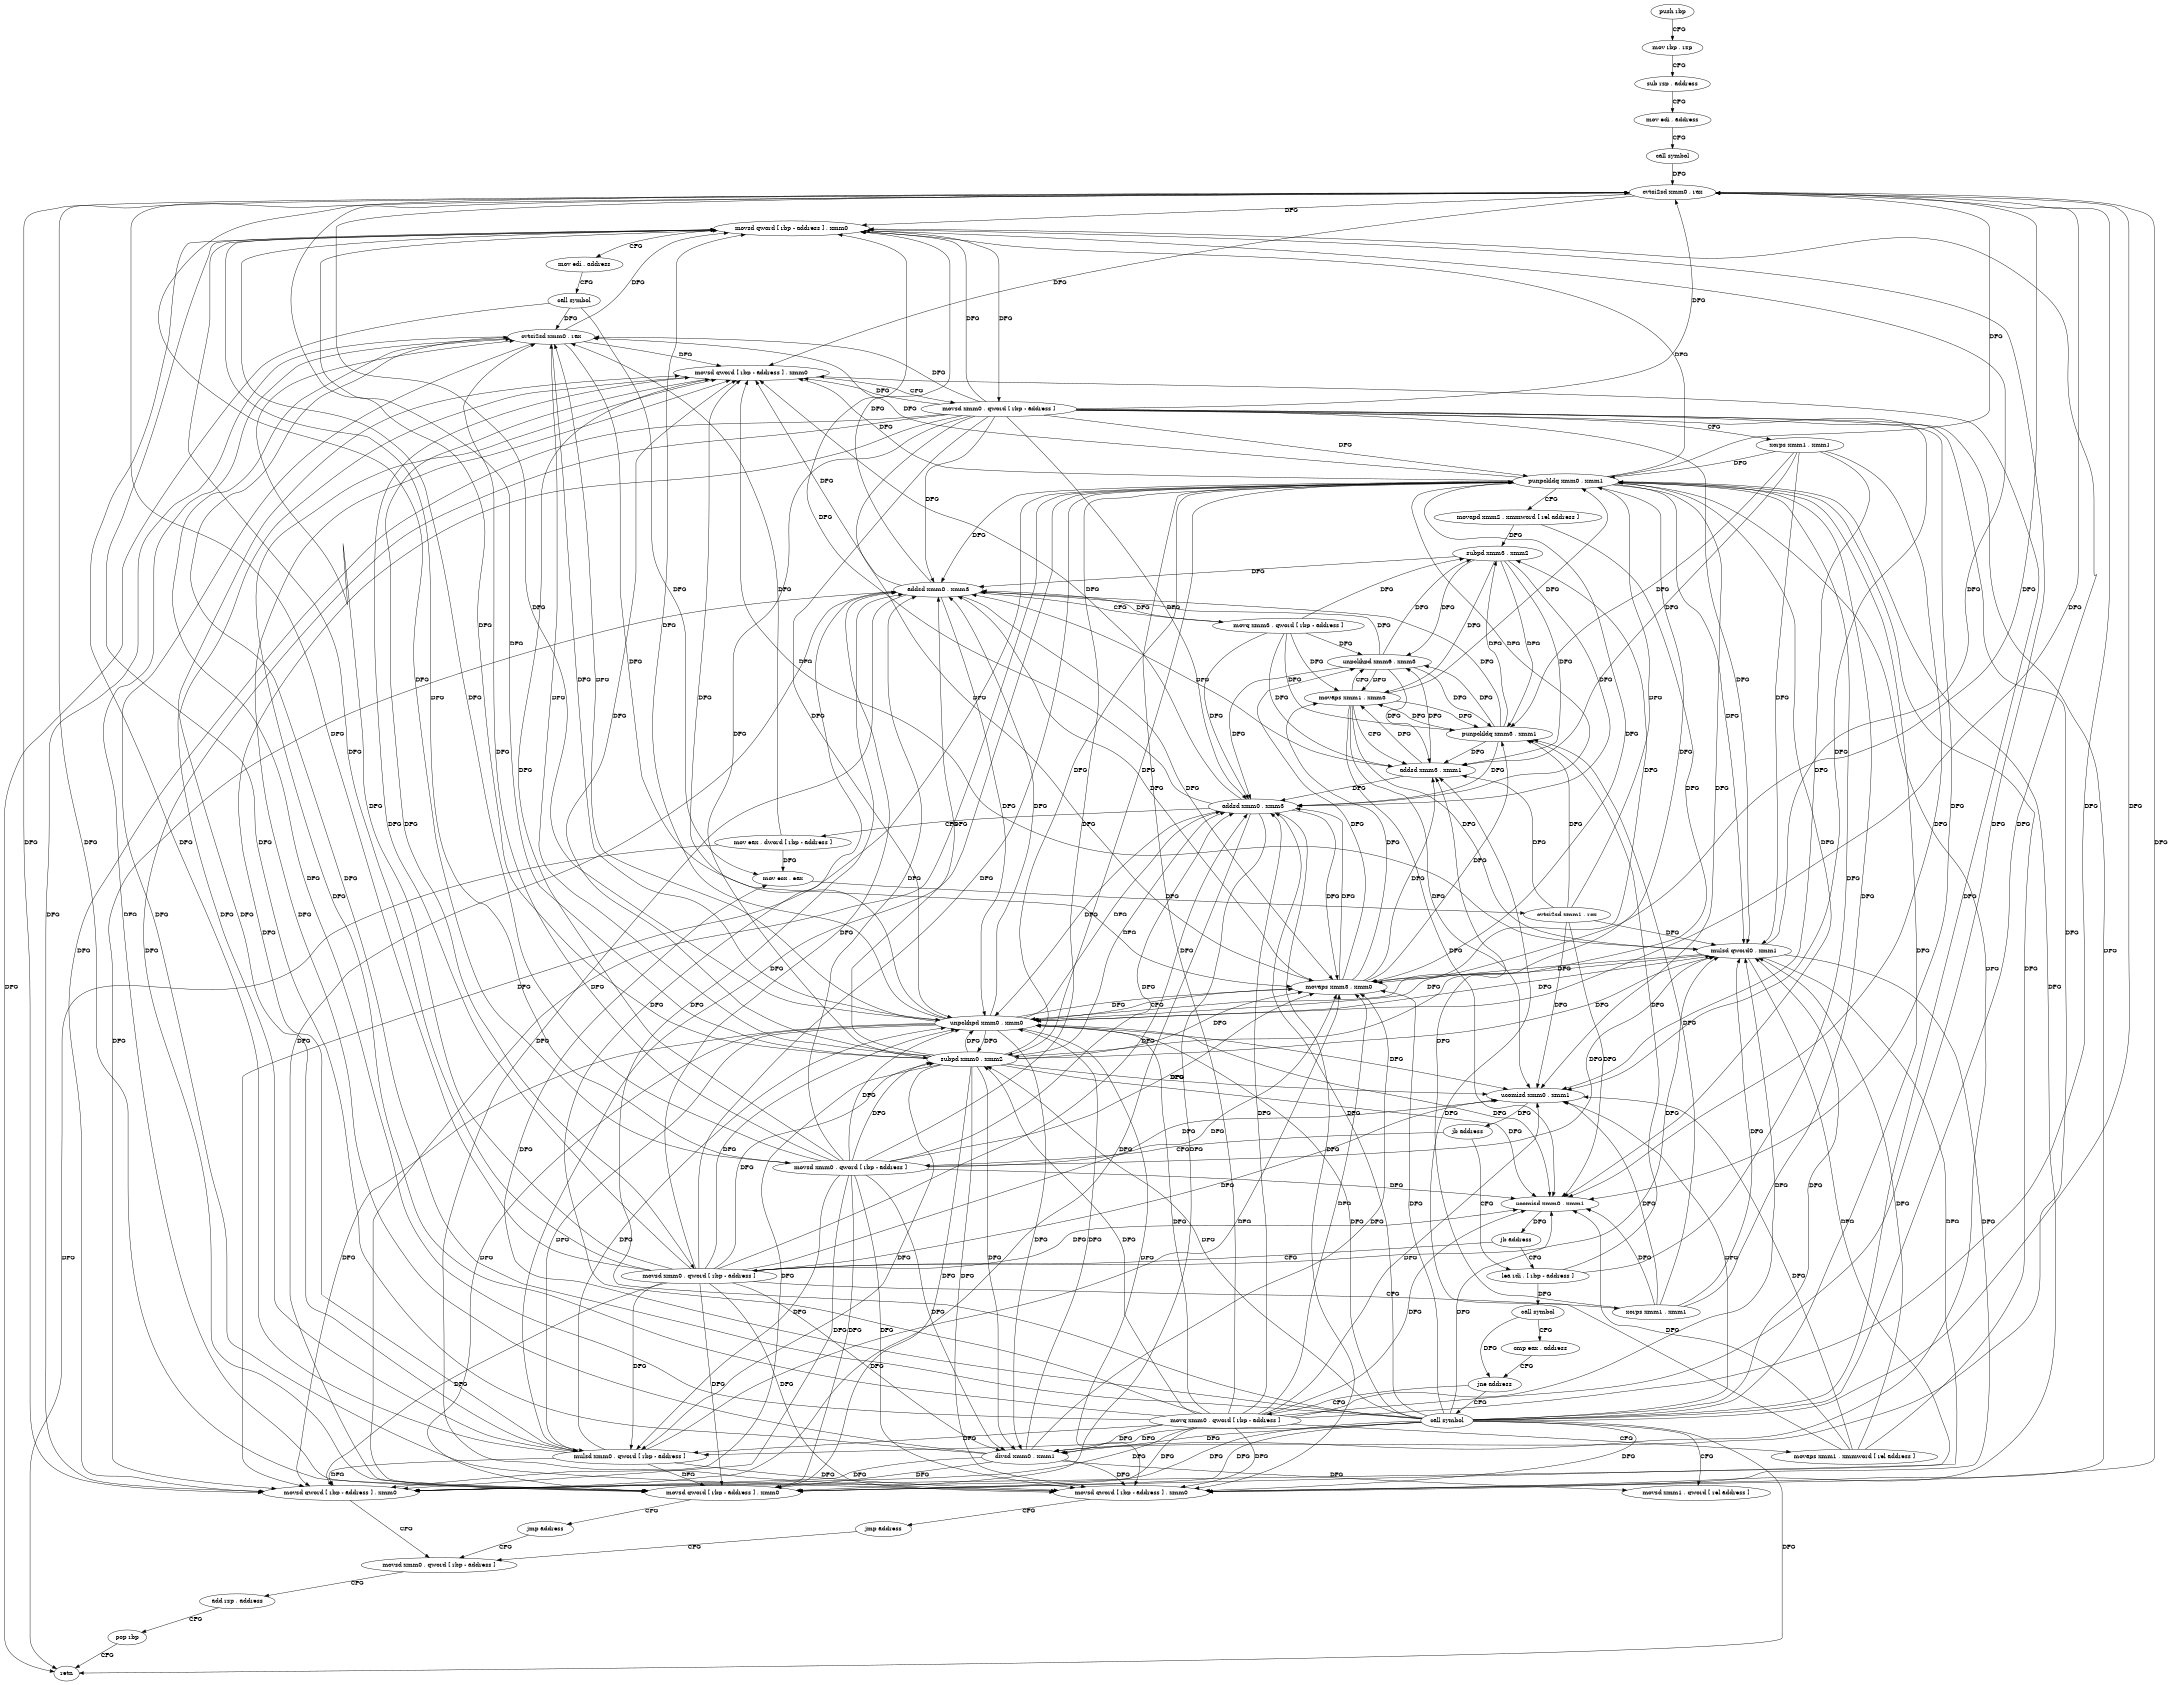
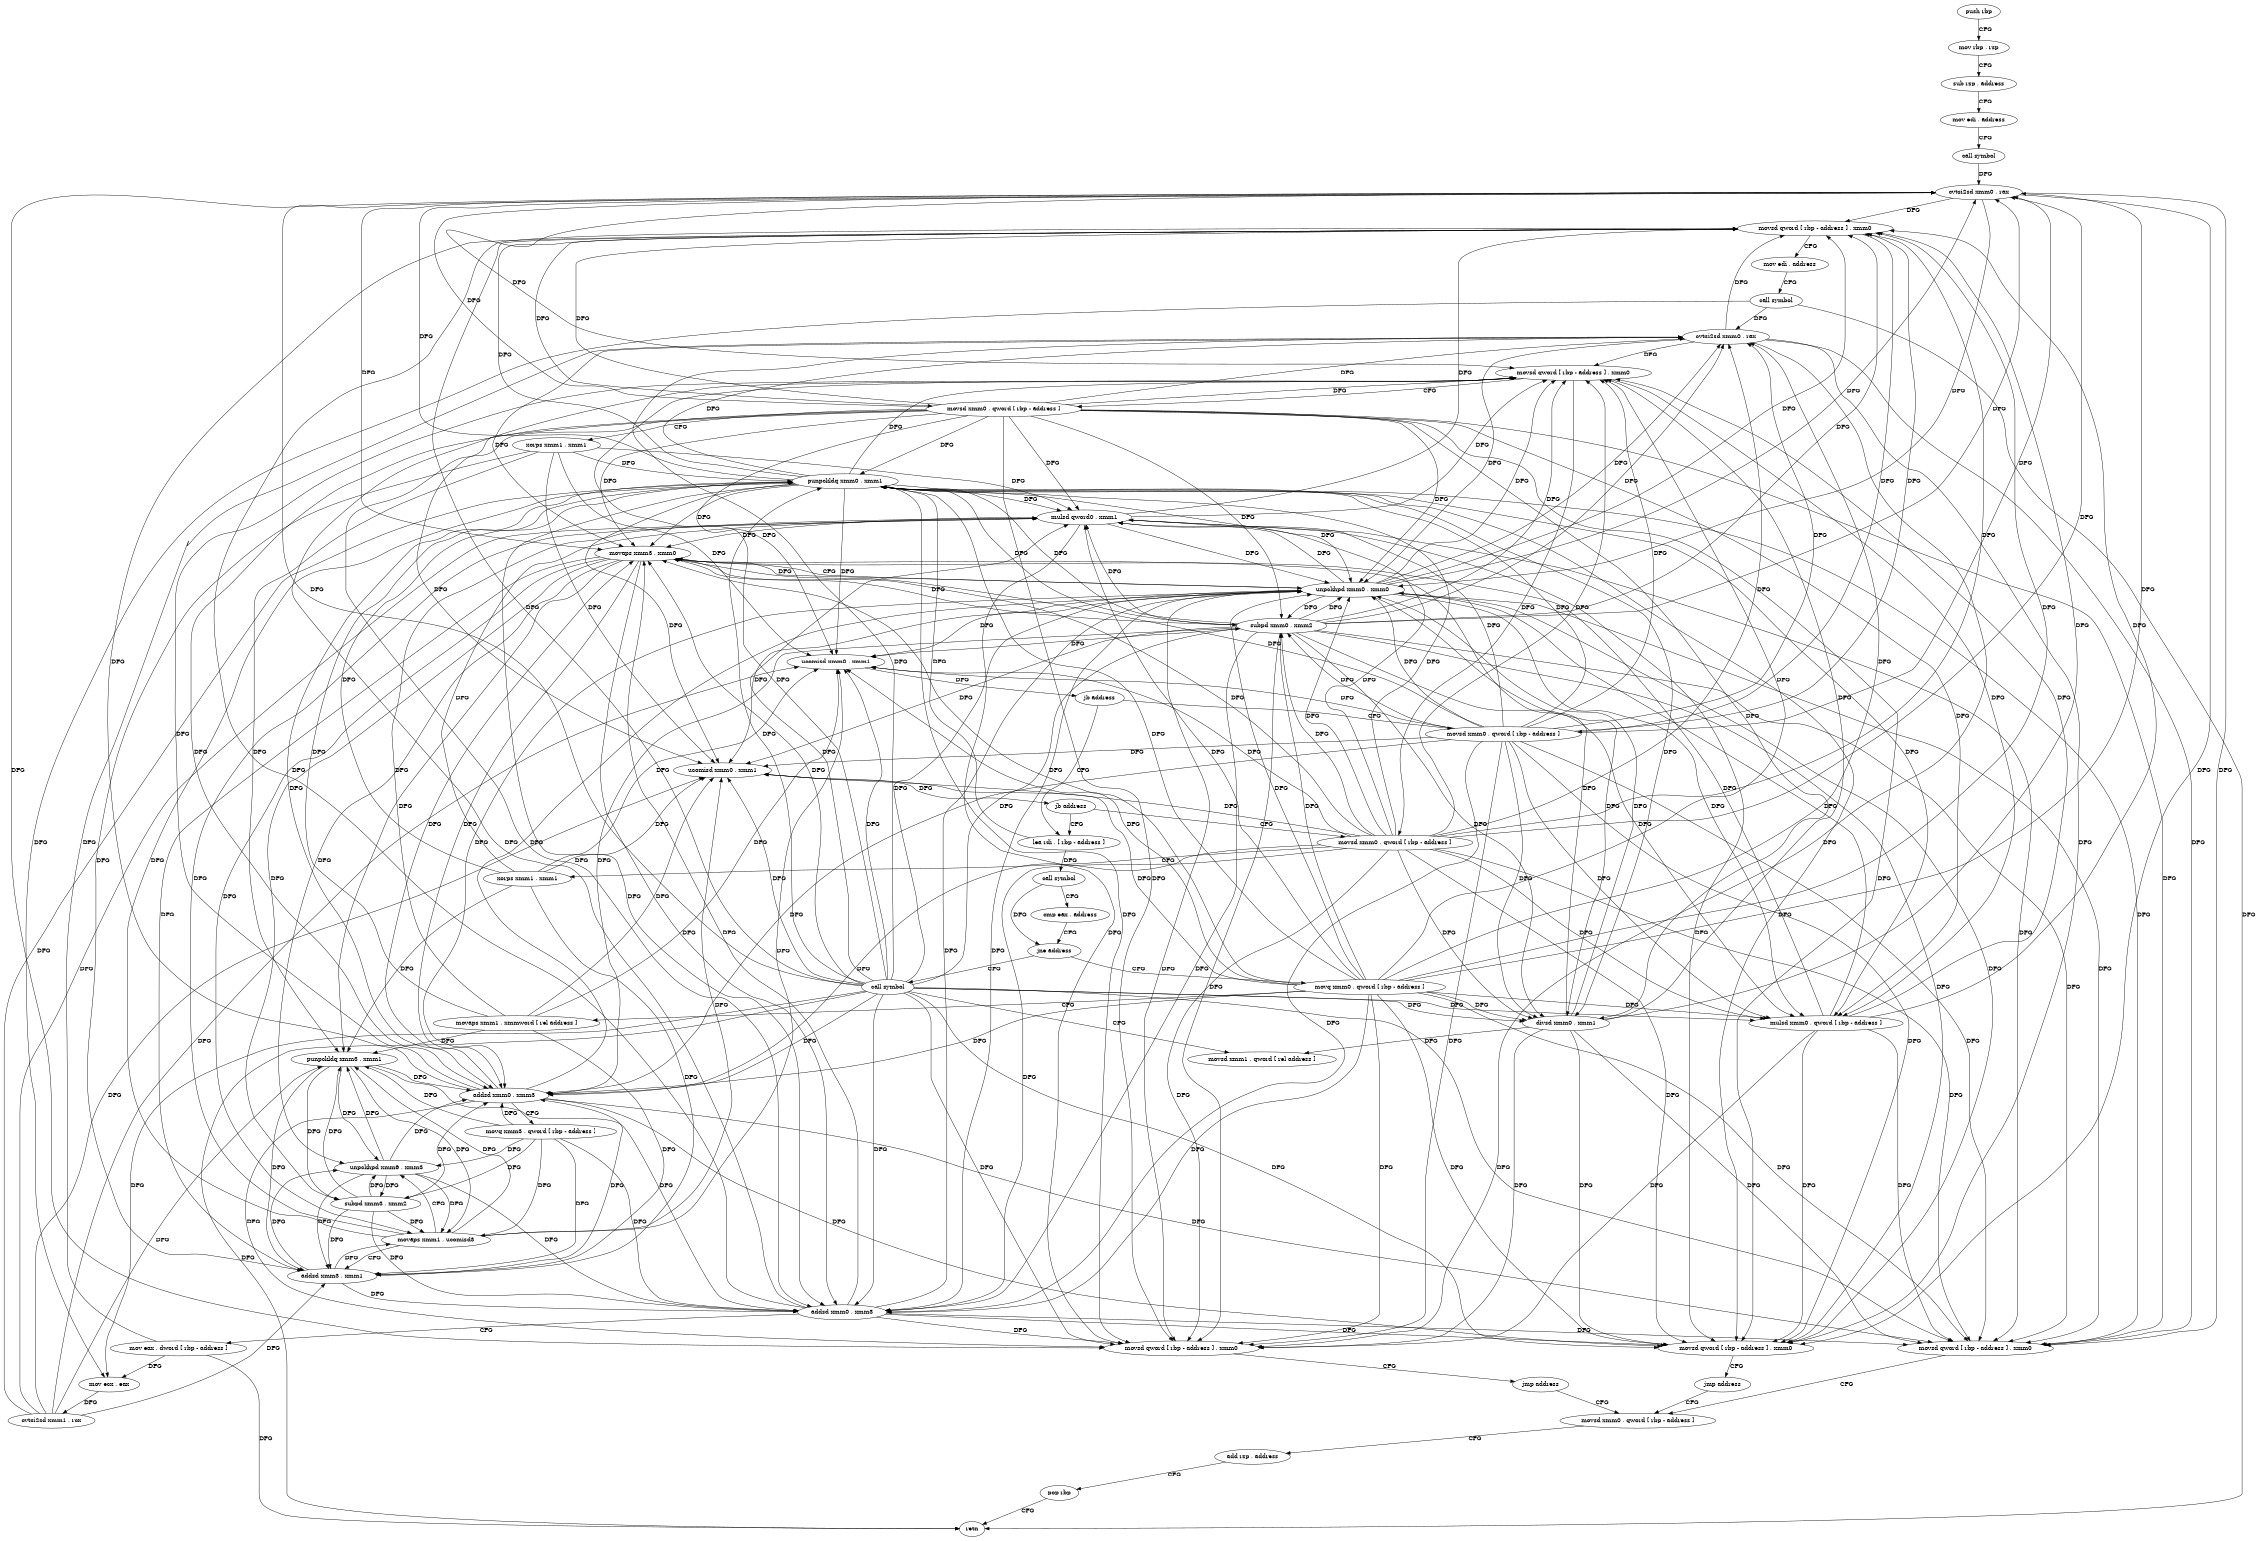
node "movapd xmm2 , xmmword [ rel address ]": removed
node "movaps xmm1 , xmm3": label "movaps xmm1 , xmm3" -> "movaps xmm1 , ucomisd3"
edge "lea rdi , [ rbp - address ]" -> "punpckldq xmm3 , xmm1": now "movaps xmm1 , xmmword [ rel address ]" -> "punpckldq xmm3 , xmm1"
